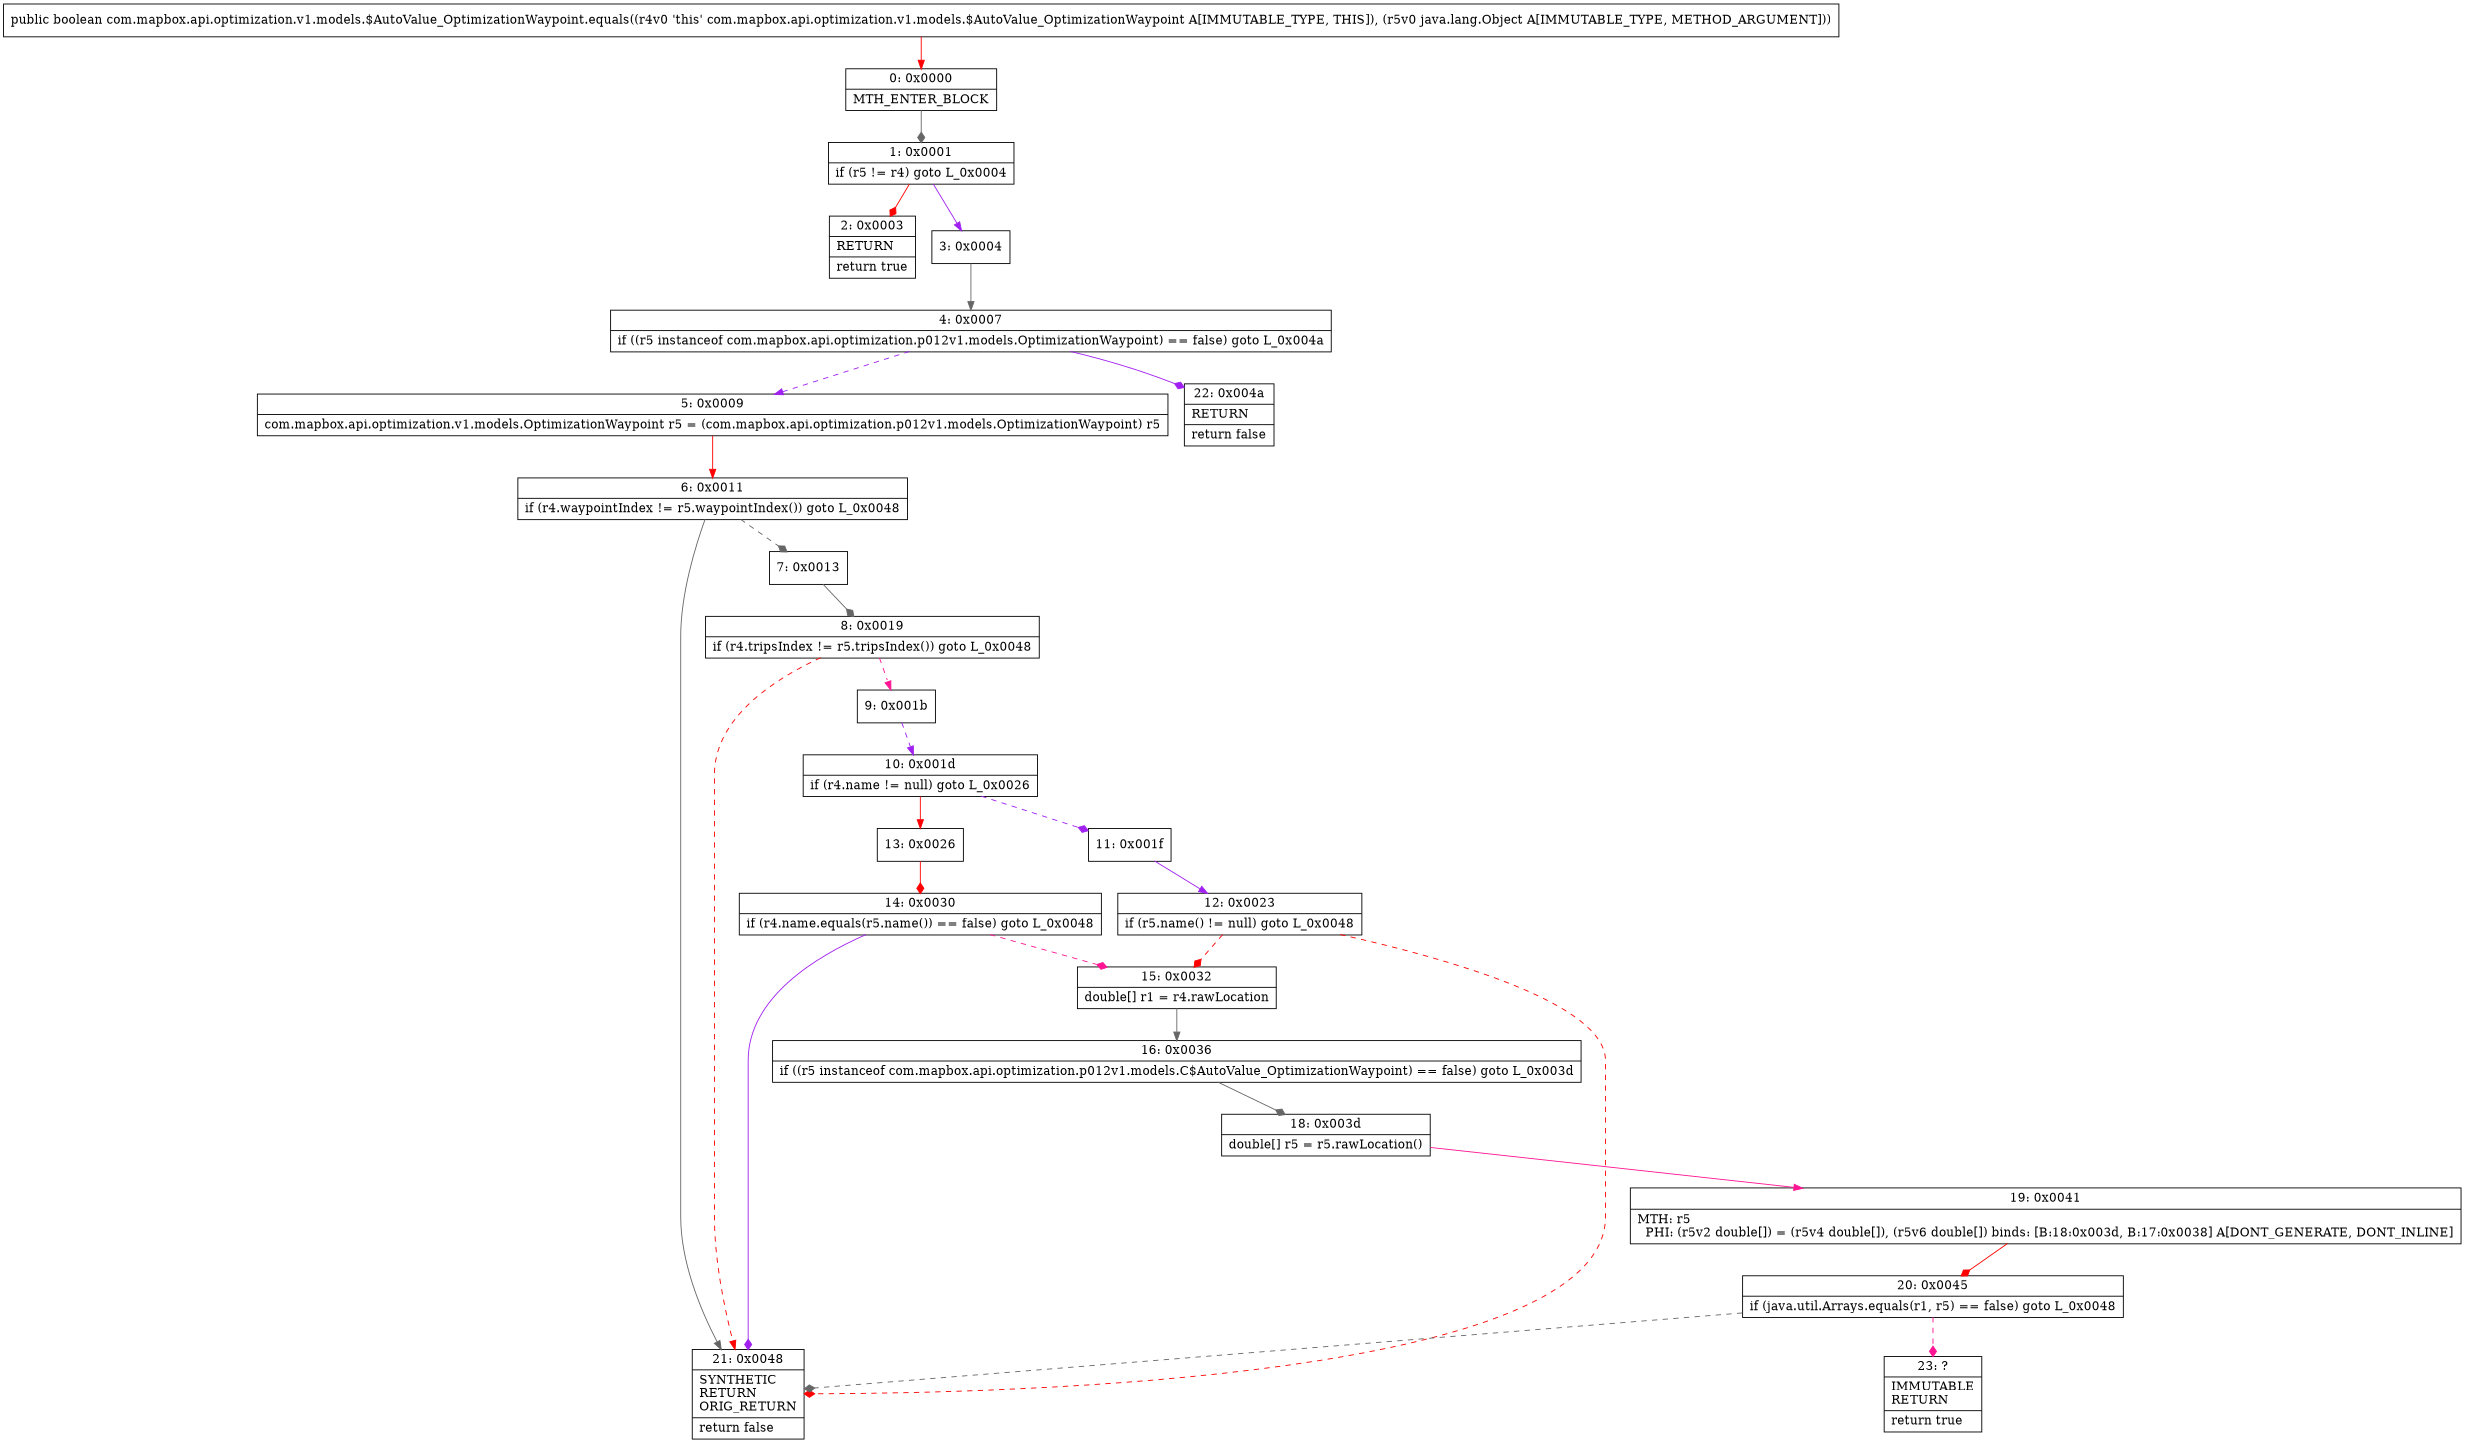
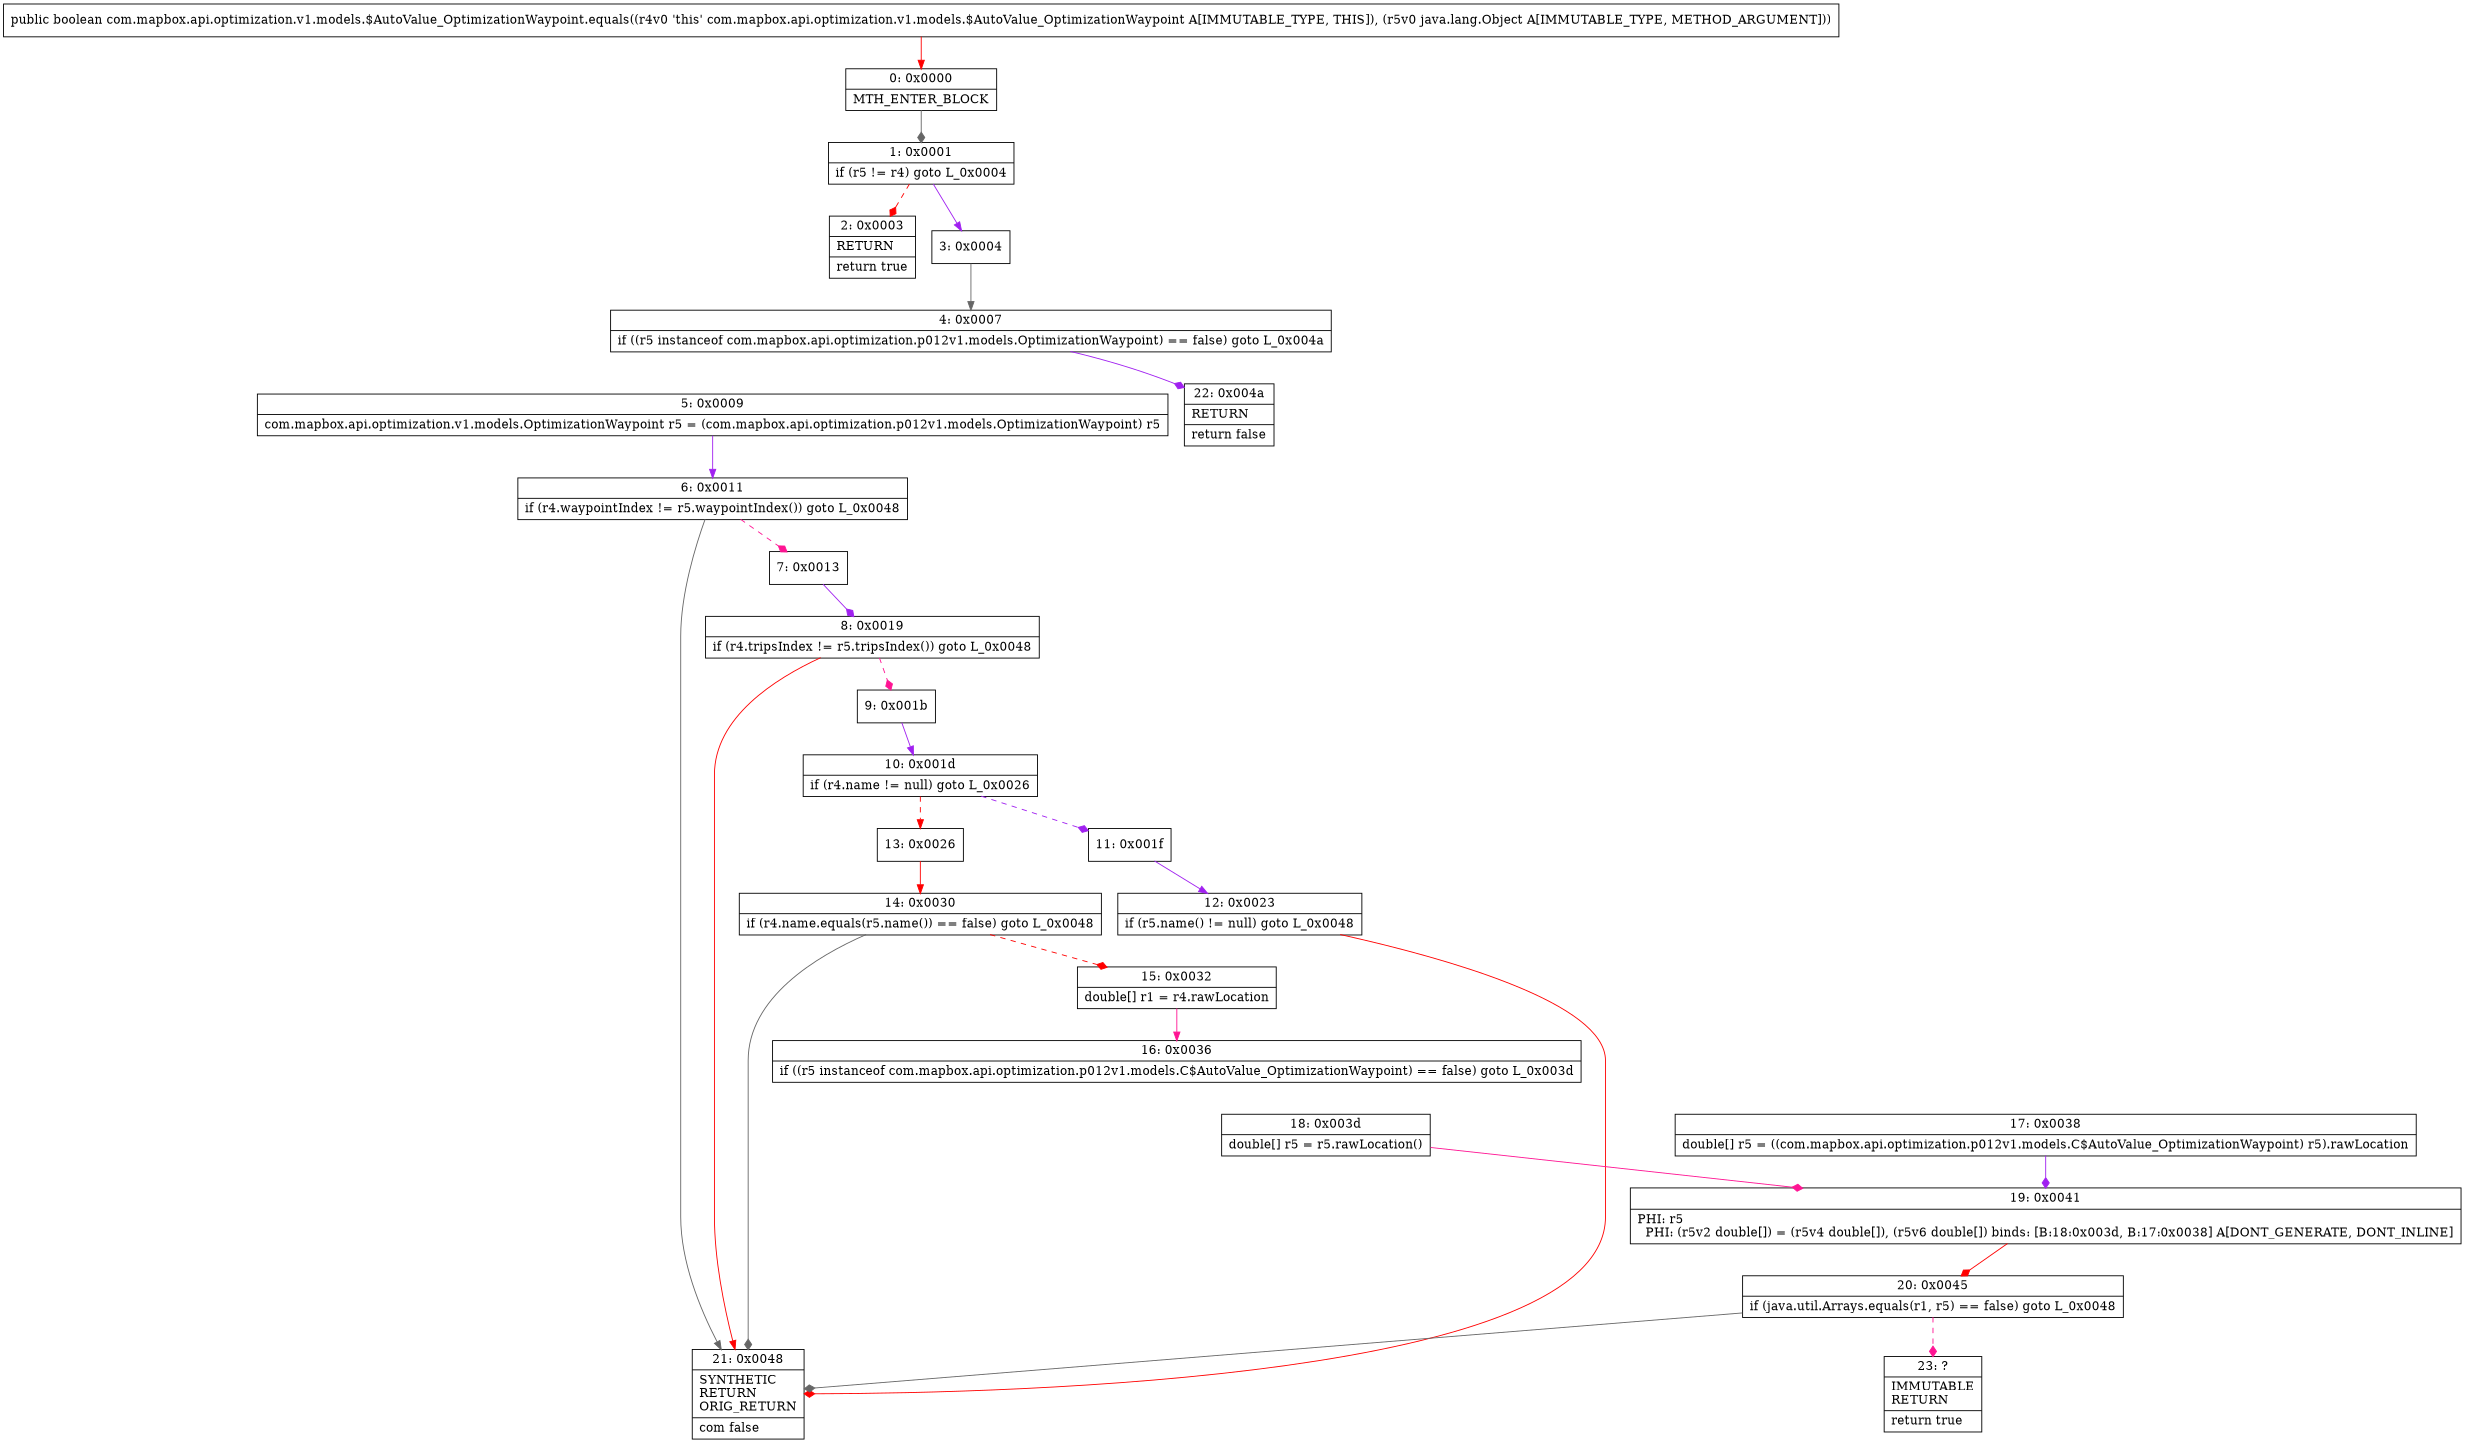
edge "1: 0x0001" -> "2: 0x0003": style solid -> dashed
edge "4: 0x0007" -> "5: 0x0009": removed
edge "5: 0x0009" -> "6: 0x0011": color red -> purple
edge "6: 0x0011" -> "7: 0x0013": color gray40 -> deeppink
edge "7: 0x0013" -> "8: 0x0019": color gray40 -> purple
edge "8: 0x0019" -> "9: 0x001b": arrowhead normal -> diamond
edge "9: 0x001b" -> "10: 0x001d": style dashed -> solid
edge "10: 0x001d" -> "13: 0x0026": style solid -> dashed
edge "13: 0x0026" -> "14: 0x0030": arrowhead diamond -> normal
edge "12: 0x0023" -> "15: 0x0032": removed
edge "14: 0x0030" -> "15: 0x0032": color deeppink -> red
edge "8: 0x0019" -> "21: 0x0048": style dashed -> solid
edge "15: 0x0032" -> "16: 0x0036": color gray40 -> deeppink
edge "16: 0x0036" -> "18: 0x003d": removed
edge "14: 0x0030" -> "21: 0x0048": color purple -> gray40
node "17: 0x0038": added
edge "18: 0x003d" -> "19: 0x0041": arrowhead normal -> diamond
node "19: 0x0041": text "MTH: r5" -> "PHI: r5"
edge "12: 0x0023" -> "21: 0x0048": style dashed -> solid
edge "20: 0x0045" -> "21: 0x0048": style dashed -> solid
node "21: 0x0048": text "return false" -> "com false"
